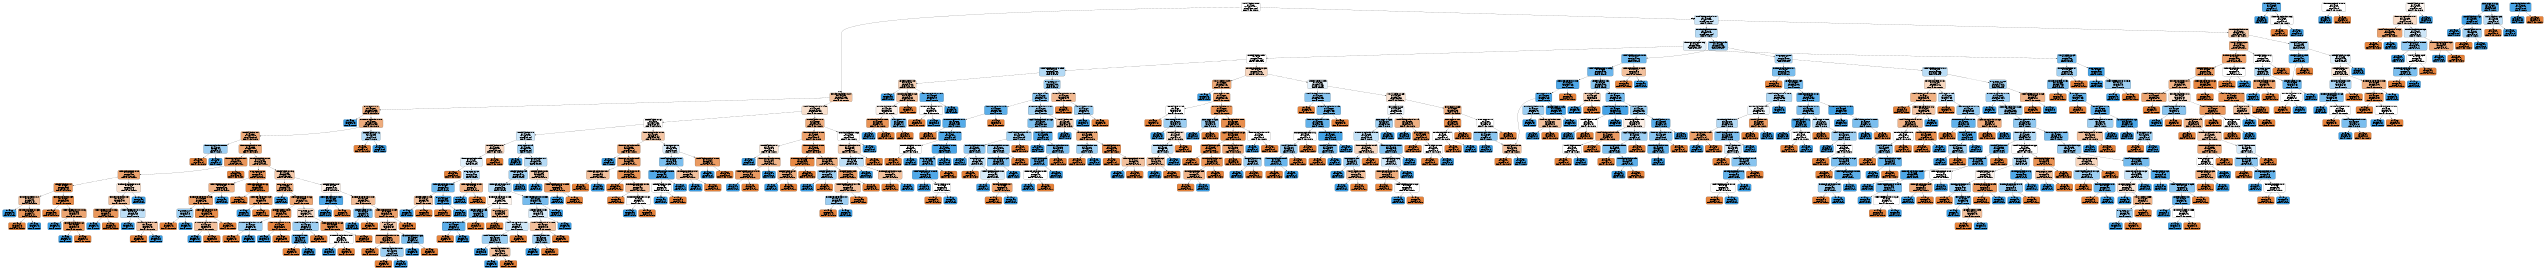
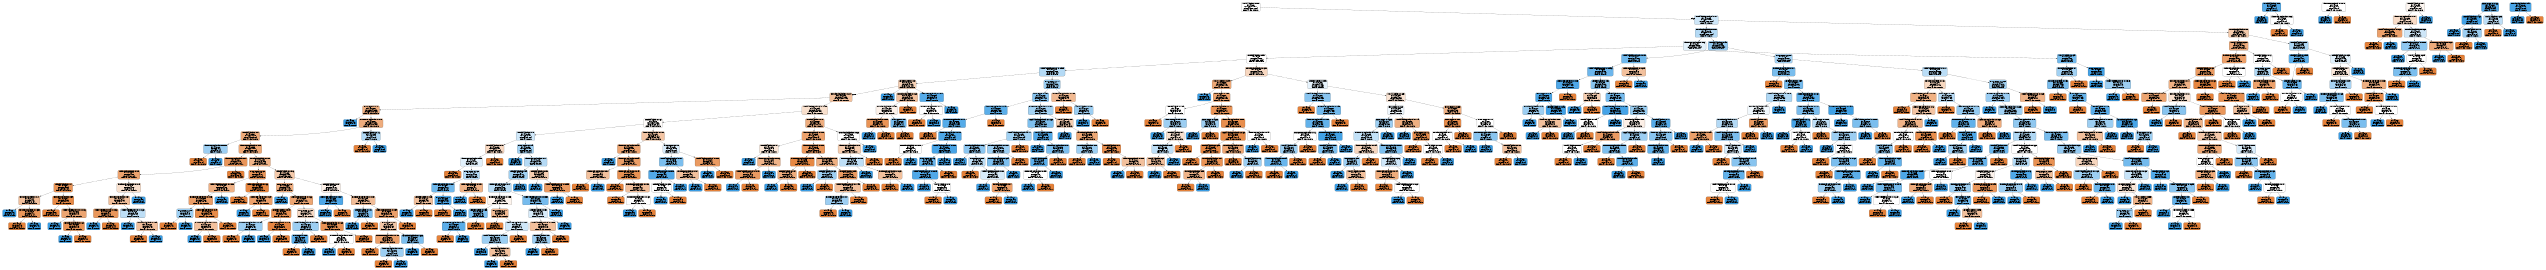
edge "Impulsividade ≤ 0.222" -> "Conscienciosidade ≤ 0.671": now "Agradabilidade ≤ 0.3" -> "Conscienciosidade ≤ 0.671"
edge "Extroversao ≤ 0.43" -> "Agradabilidade ≤ 0.75": now "Extroversao ≤ 0.43" -> "Conscienciosidade ≤ 0.79"
